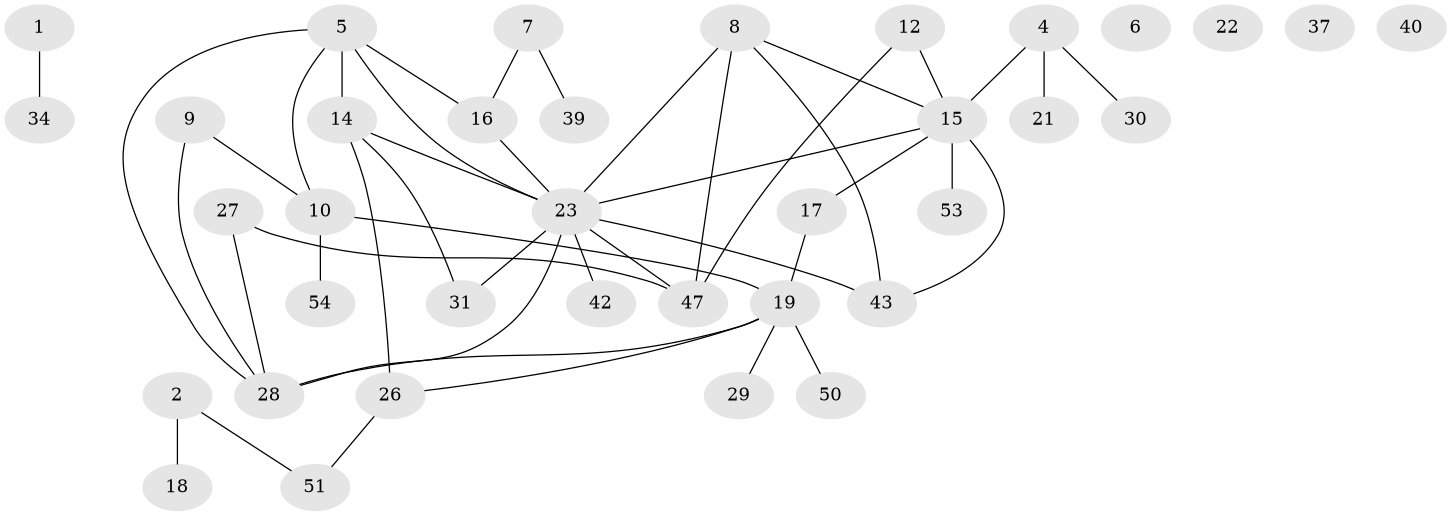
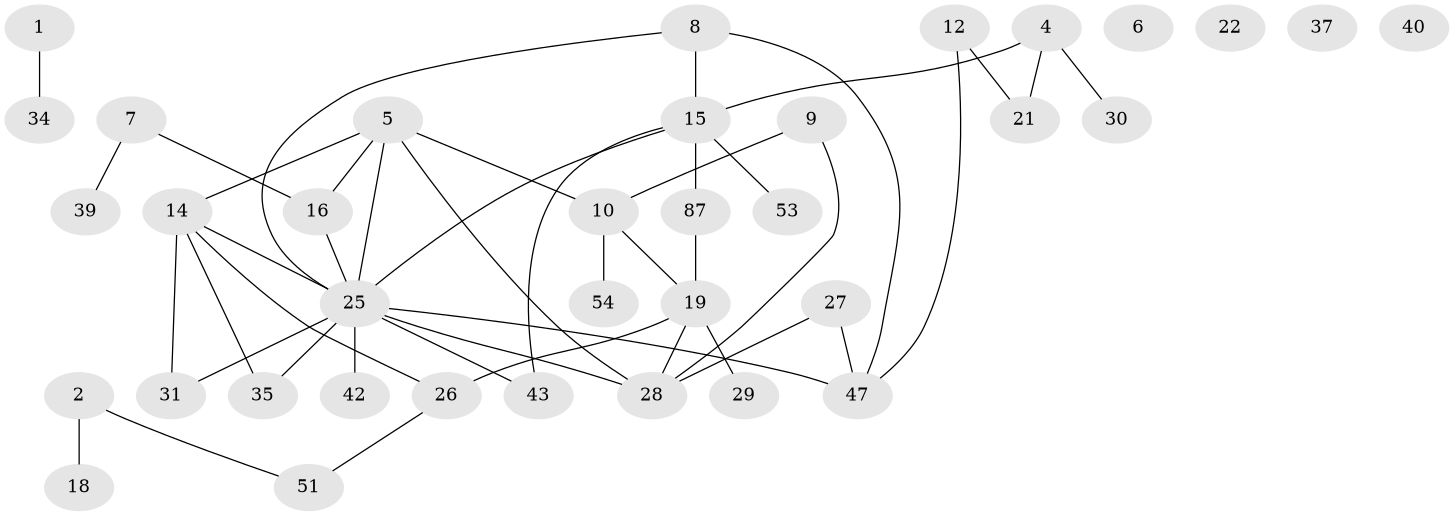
edge "12" -- "15": now "12" -- "21"
edge "8" -- "43": removed
node "23": label "23" -> "25"
node "17": label "17" -> "87"
node "35": added
node "50": removed
